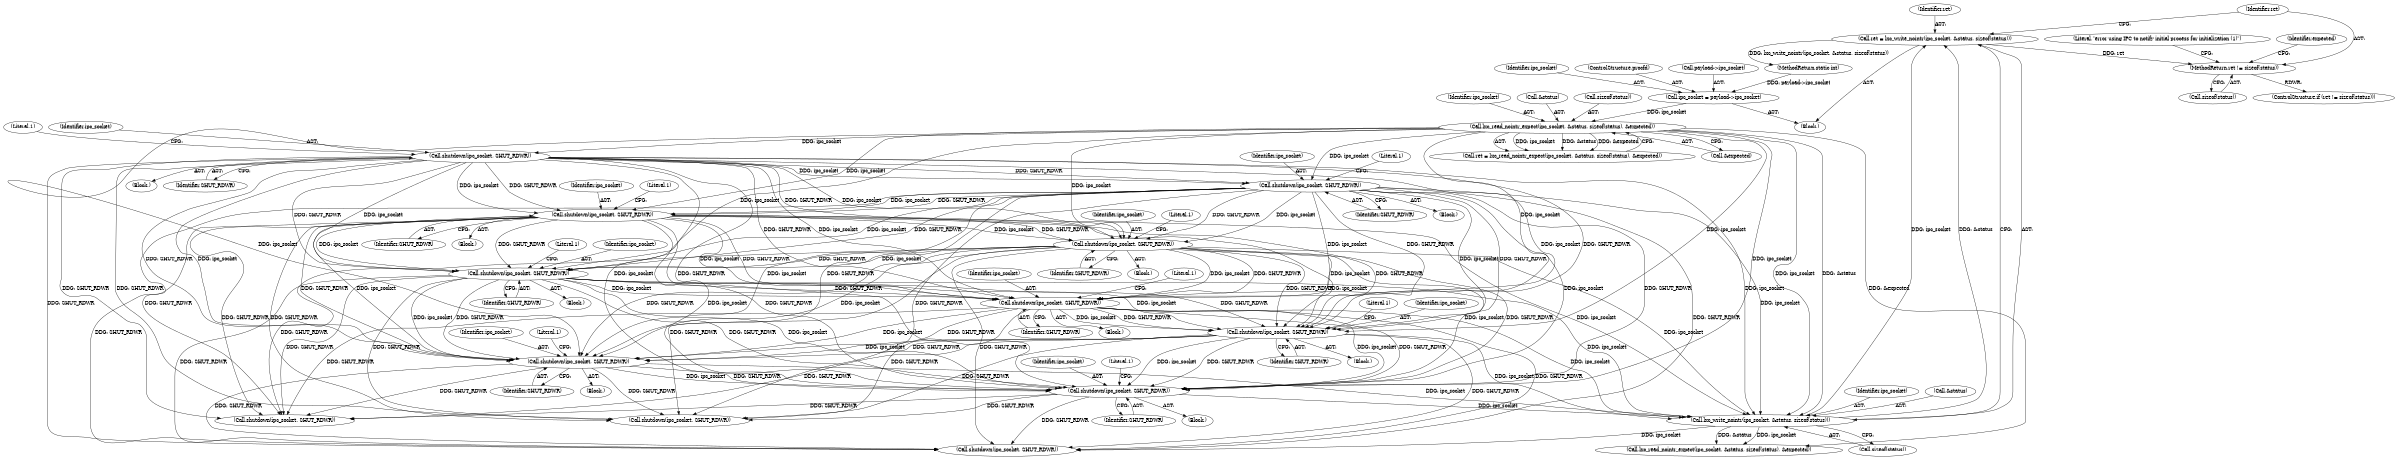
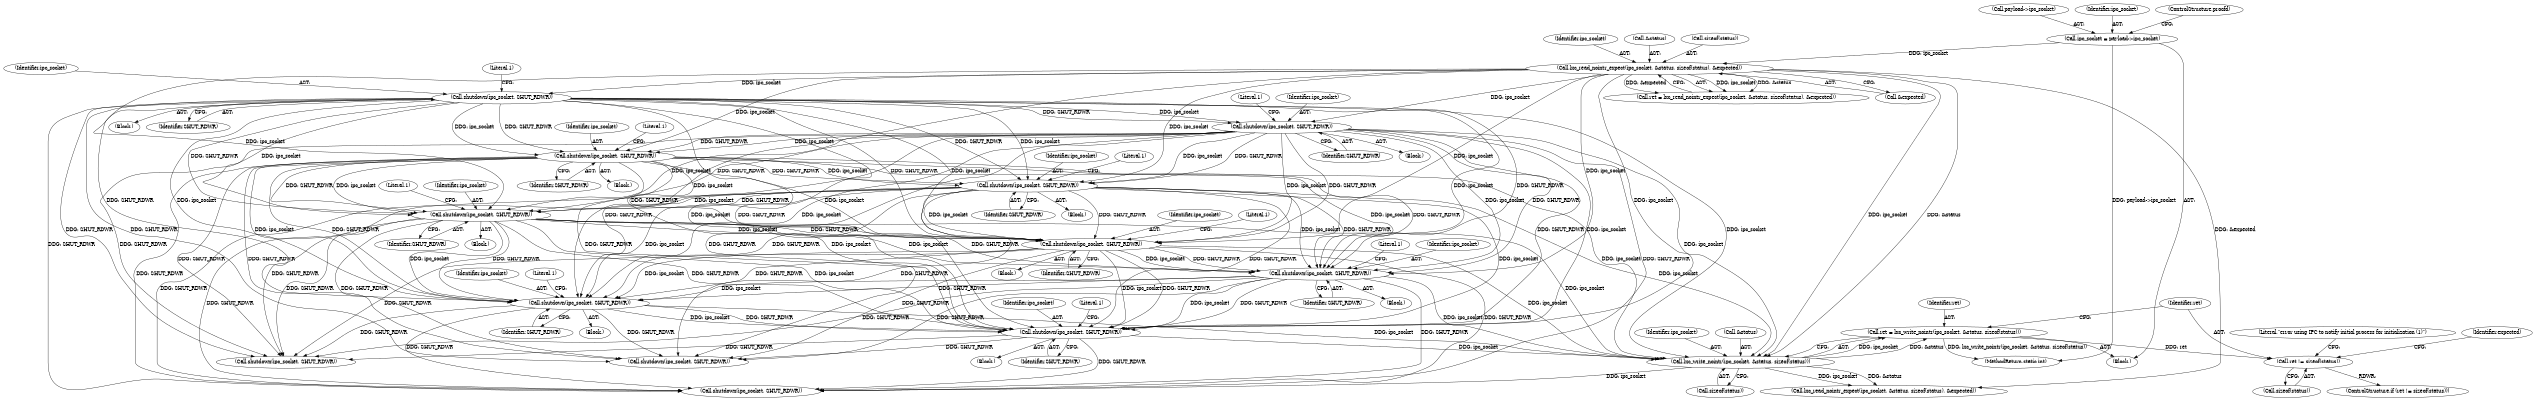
node "(MethodReturn,ret != sizeof(status))": label "(MethodReturn,ret != sizeof(status))" -> "(Call,ret != sizeof(status))"
edge "(ControlStructure,procfd)" -> "(Call,ipc_socket = payload->ipc_socket)": label "AST: " -> "CFG: "
edge "(MethodReturn,static int)" -> "(Call,ipc_socket = payload->ipc_socket)": reversed
